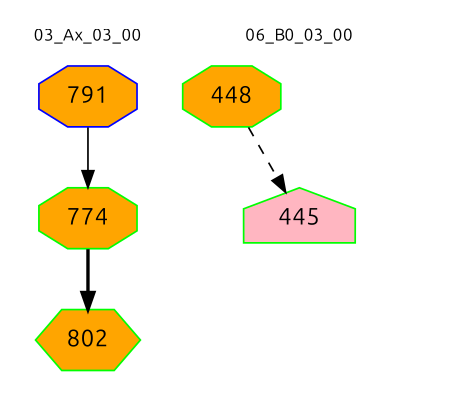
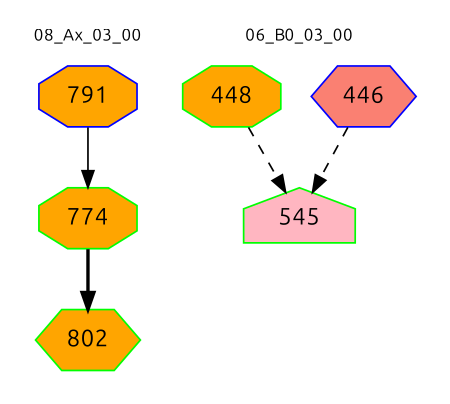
cluster "03_Ax_03_00": label "03_Ax_03_00" -> "08_Ax_03_00"
node "446": added
node "445": label "445" -> "545"
